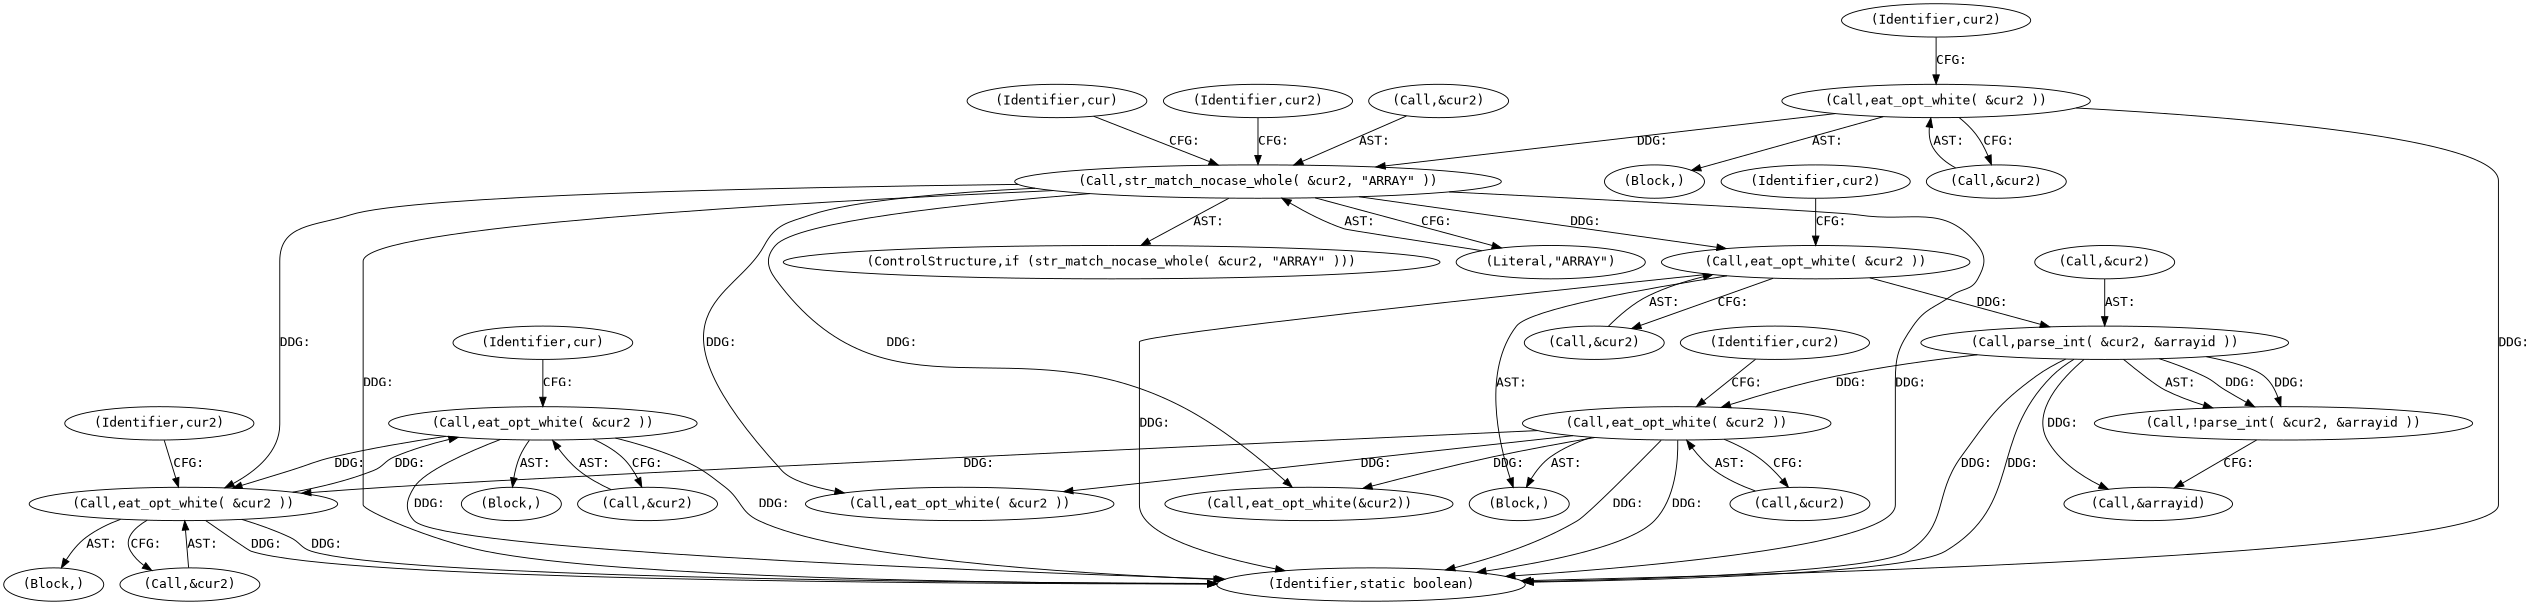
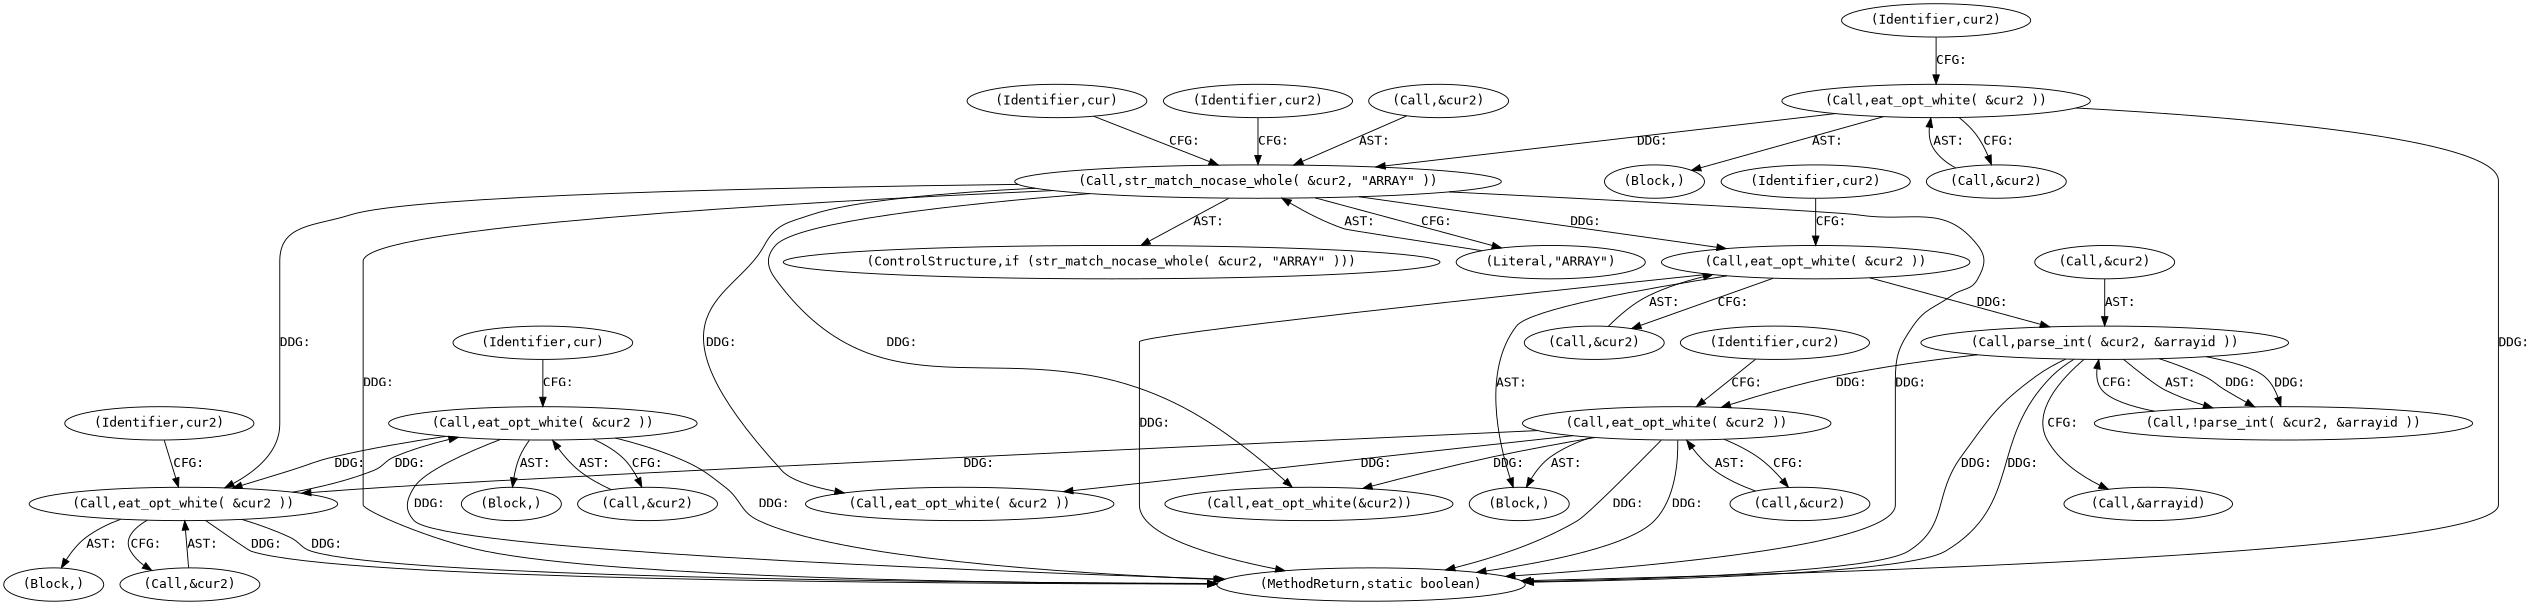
edge "(Call,parse_int( &cur2, &arrayid ))" -> "(Call,&arrayid)": label "DDG: " -> "CFG: "
edge "(Call,!parse_int( &cur2, &arrayid ))" -> "(Call,&arrayid)": now "(Call,!parse_int( &cur2, &arrayid ))" -> "(Call,parse_int( &cur2, &arrayid ))"
node "(Identifier,static boolean)": label "(Identifier,static boolean)" -> "(MethodReturn,static boolean)"
